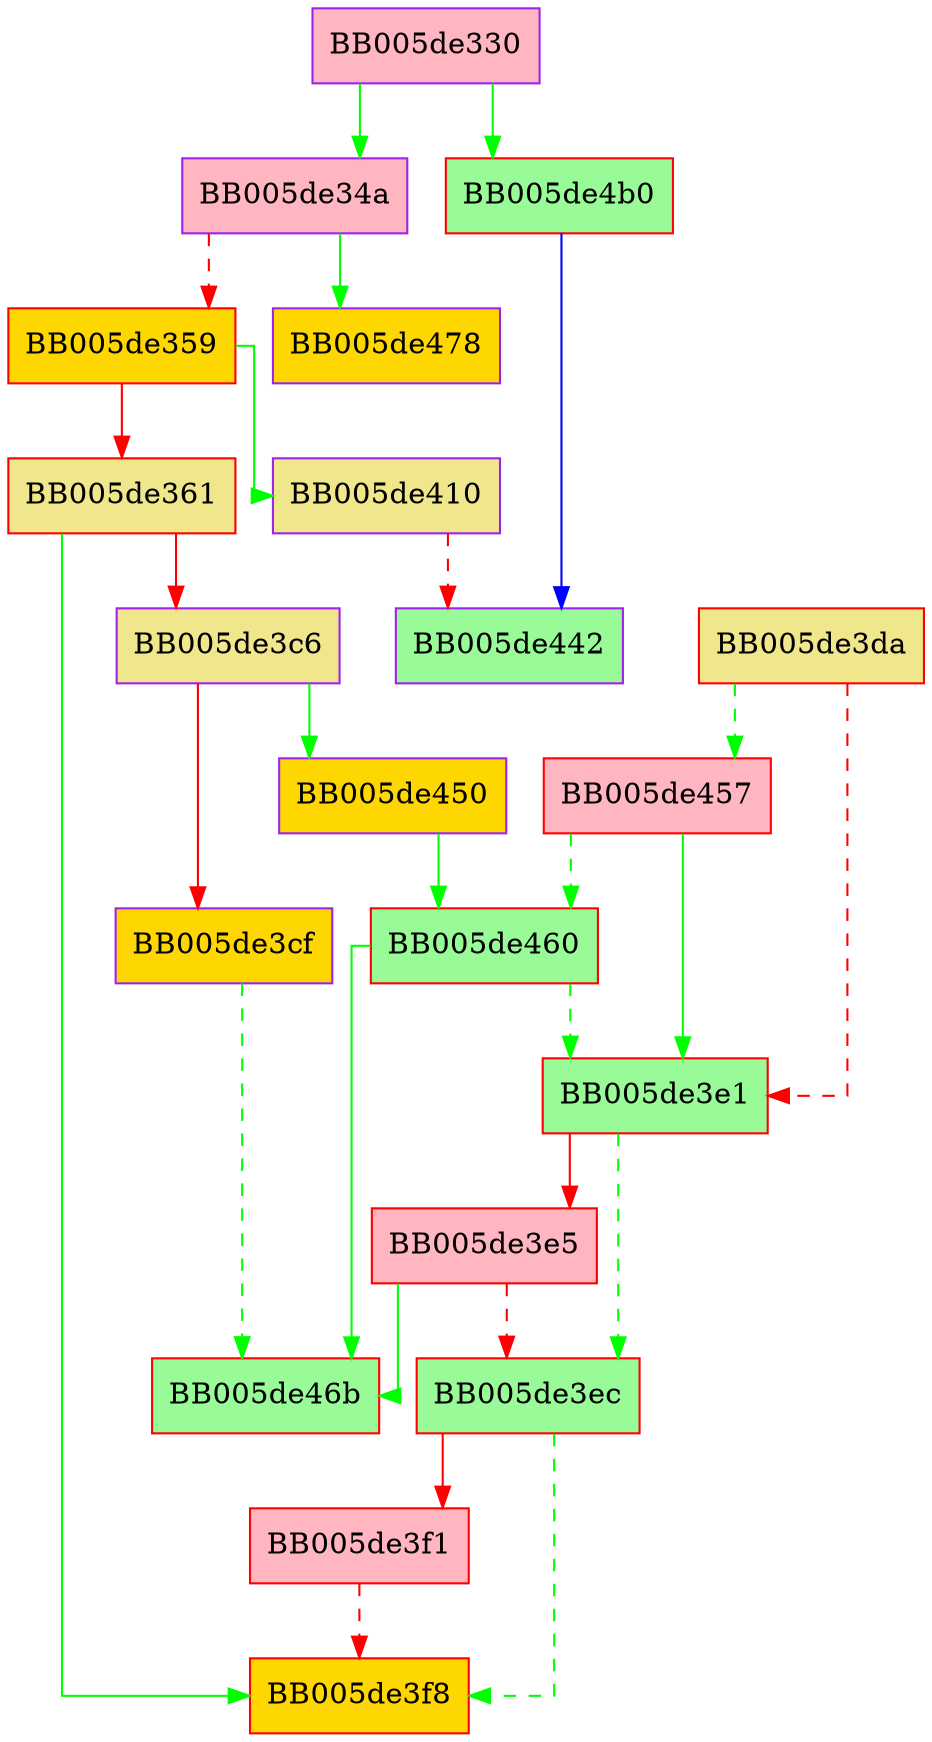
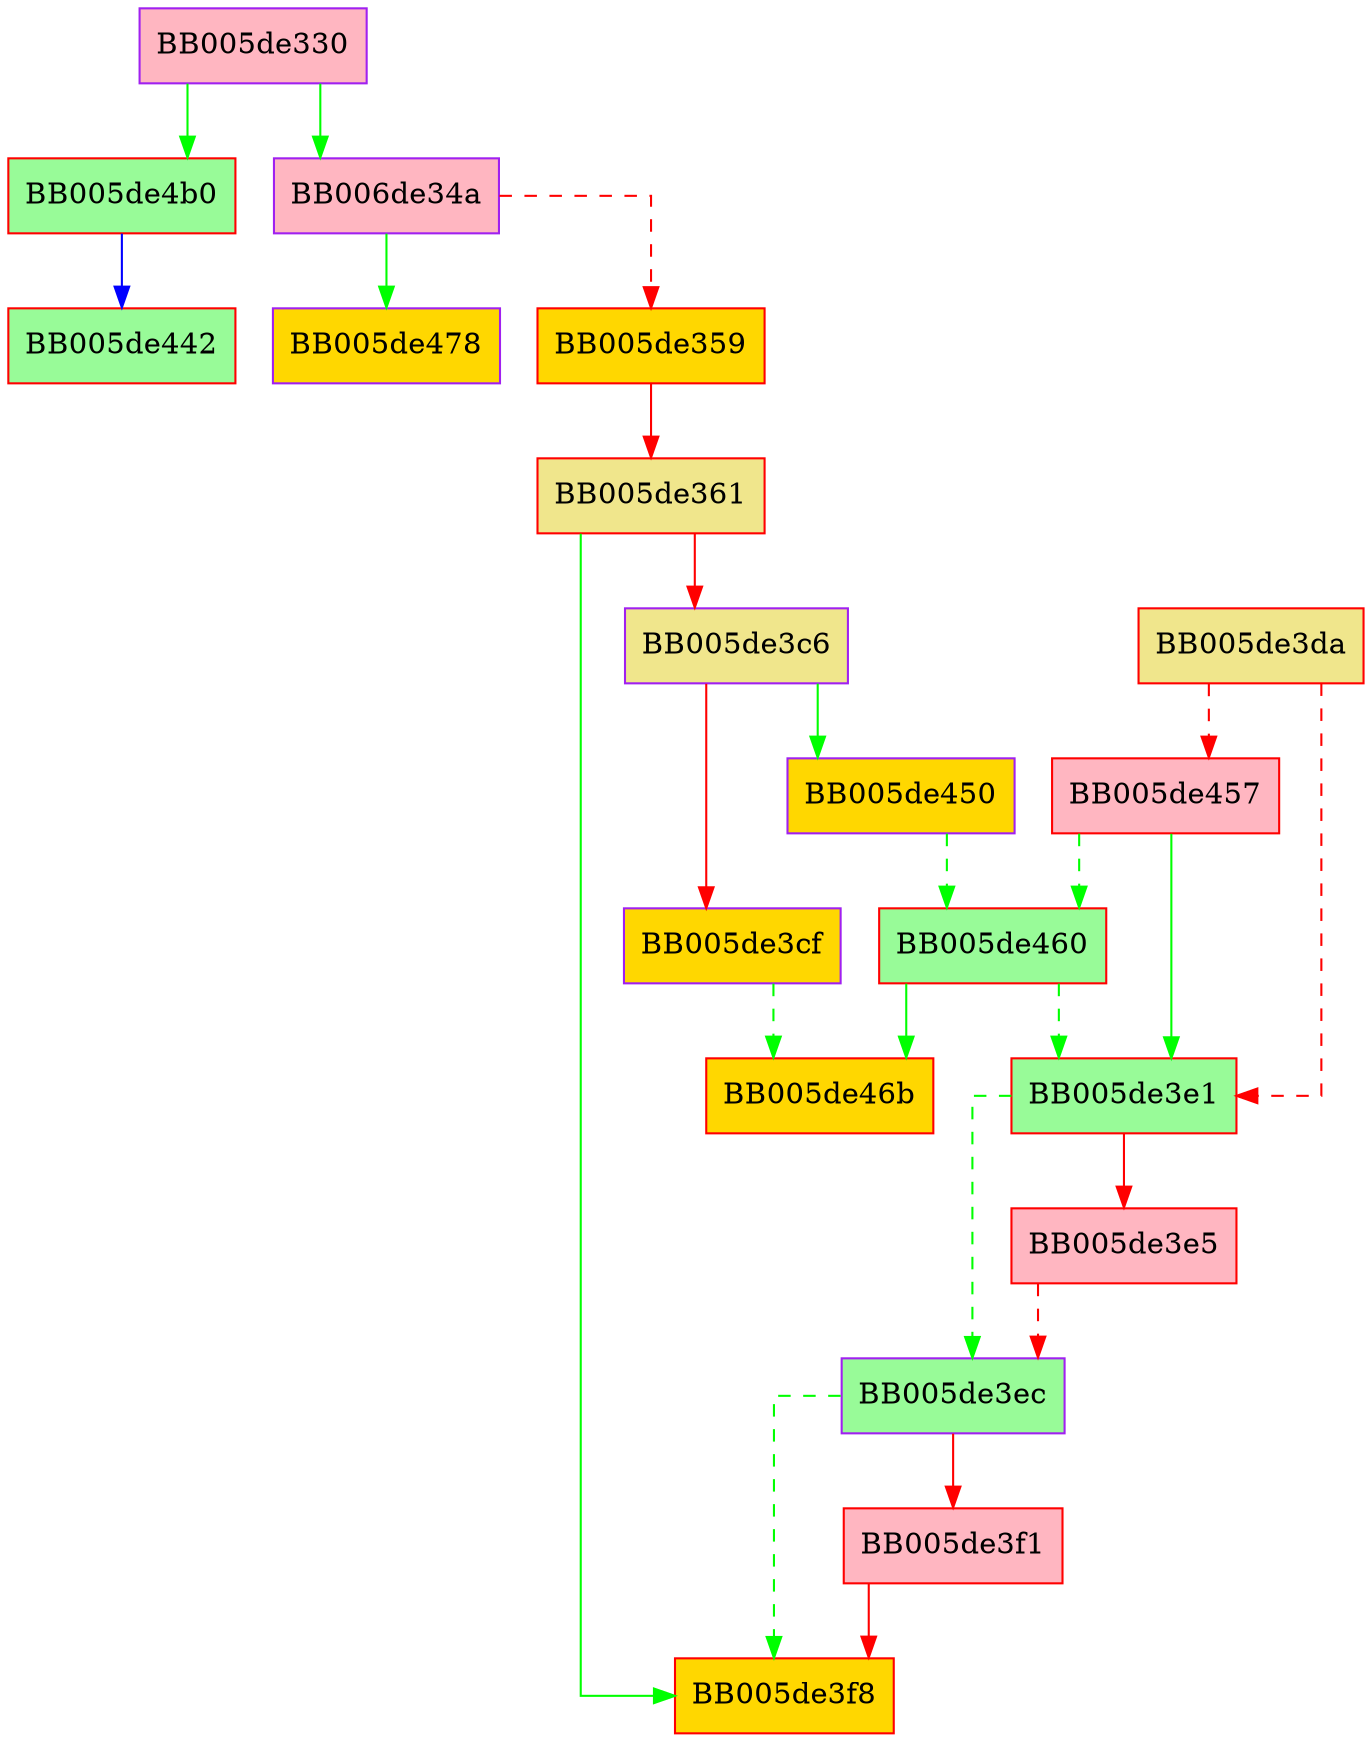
node "BB005de34a": label "BB005de34a" -> "BB006de34a"
node "BB005de410": removed
node "BB005de442": color purple -> red
edge "BB005de3da" -> "BB005de457": color green -> red
edge "BB005de450" -> "BB005de460": style solid -> dashed
edge "BB005de3e5" -> "BB005de46b": removed
node "BB005de46b": fillcolor palegreen -> gold
node "BB005de3ec": color red -> purple
edge "BB005de3f1" -> "BB005de3f8": style dashed -> solid
